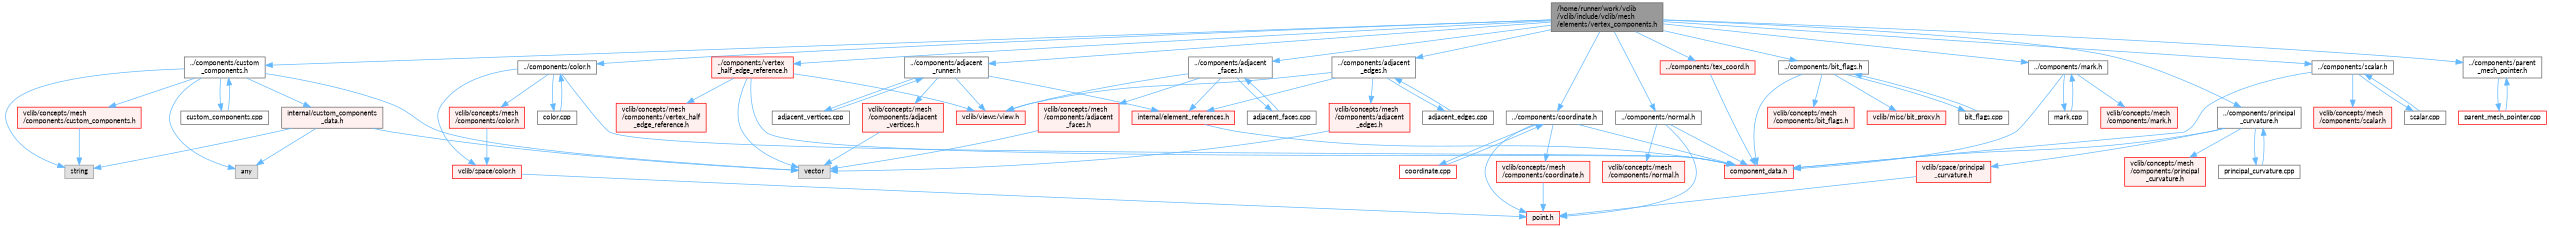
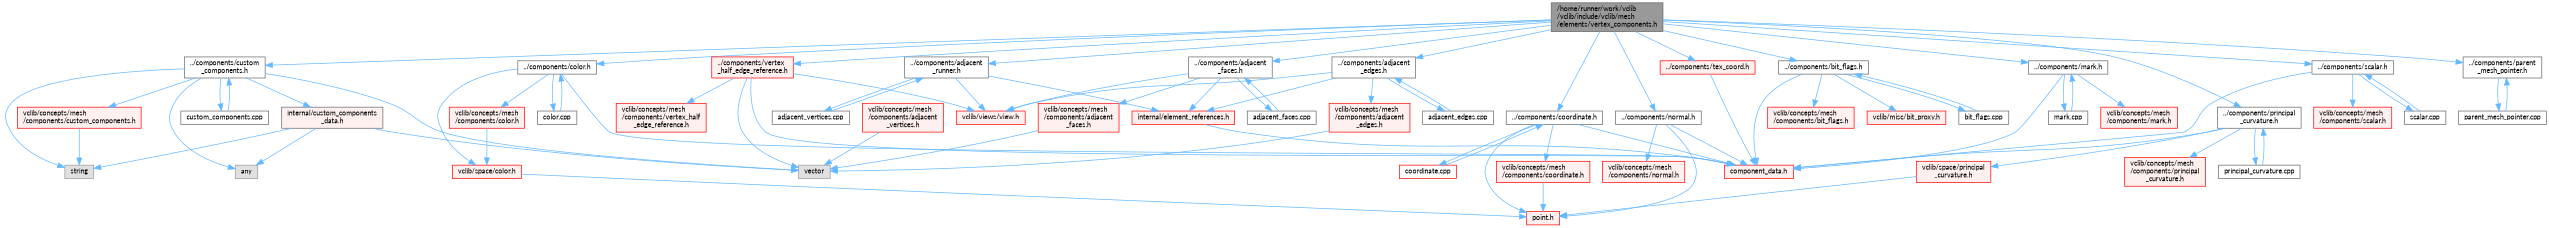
edge "../components/adjacent _runner.h" -> "vclib/concepts/mesh /components/adjacent _vertices.h": removed
node "parent_mesh_pointer.cpp": color red -> grey40
